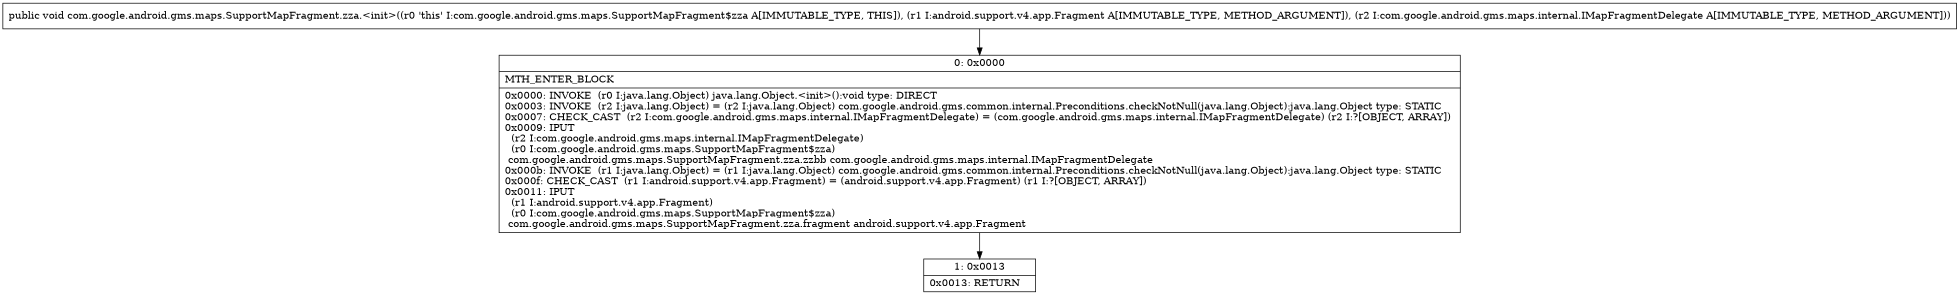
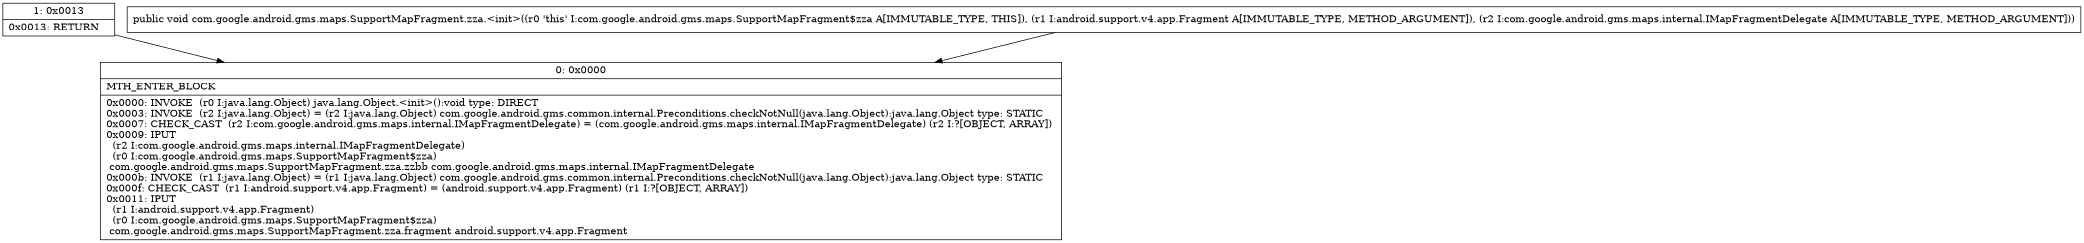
edge "0: 0x0000" -> "1: 0x0013": reversed
